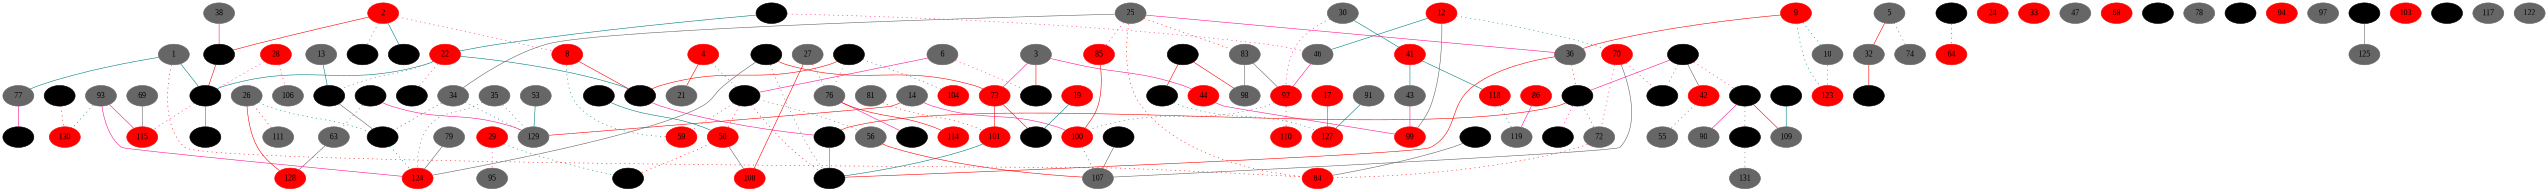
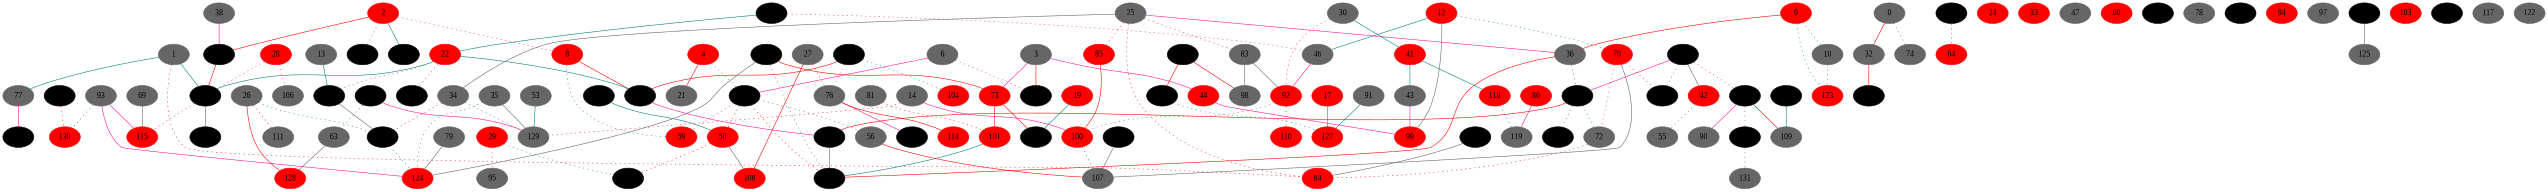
node "5": label "5" -> "0"
edge "35" -- "129": style dotted -> solid
edge "14" -- "129": style solid -> dotted
